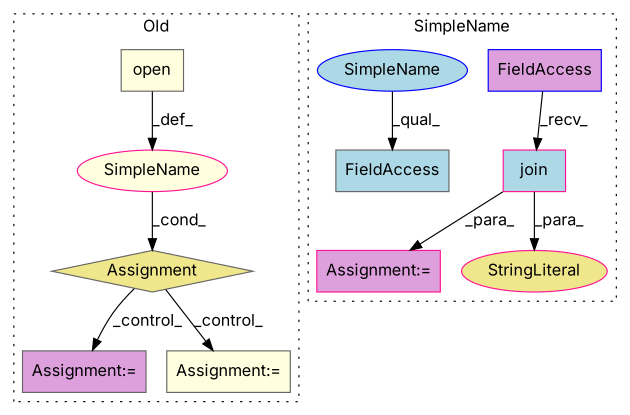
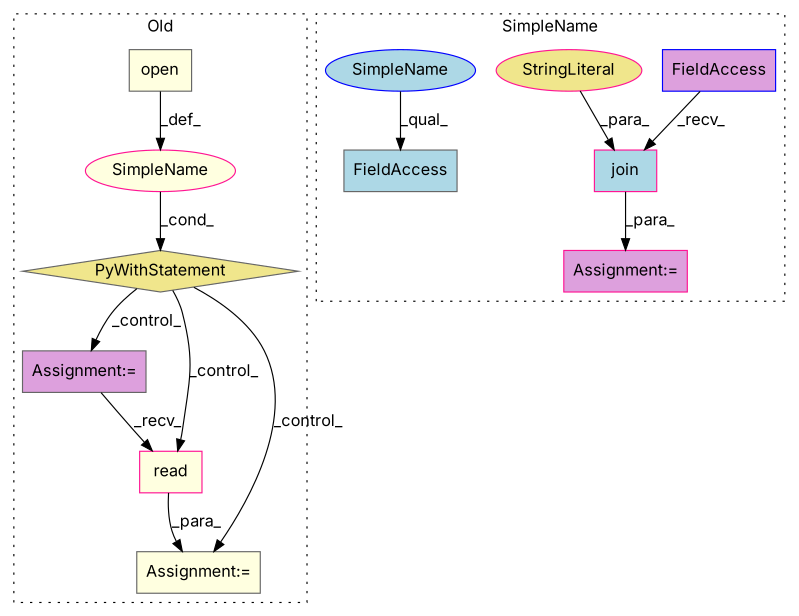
edge "join" -> "StringLiteral": reversed
node "Assignment": label "Assignment" -> "PyWithStatement"
node "read": added
